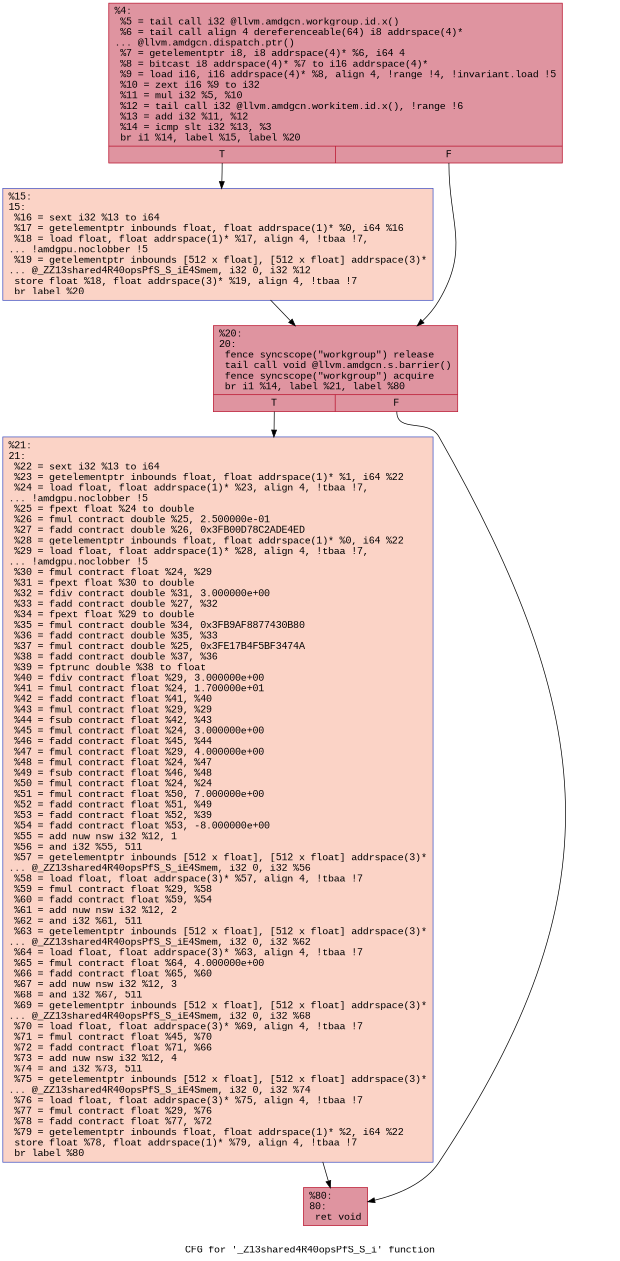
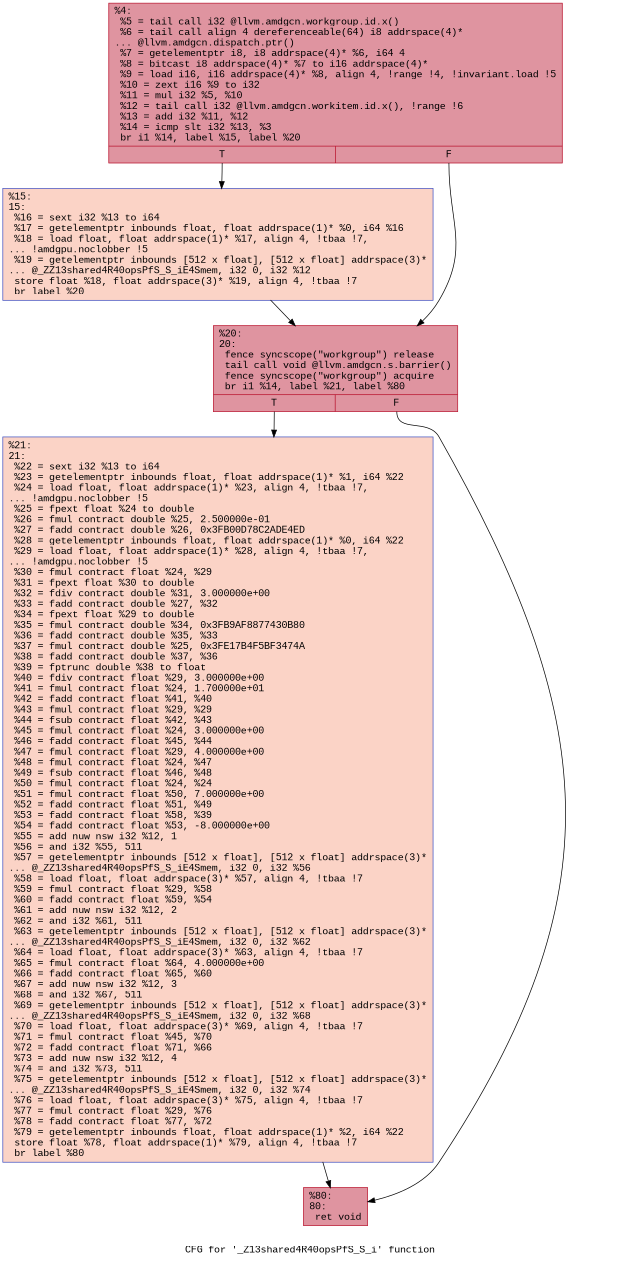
node "%21:": text "%53 = fadd contract float %52, %39" -> "%53 = fadd contract float %58, %39"
